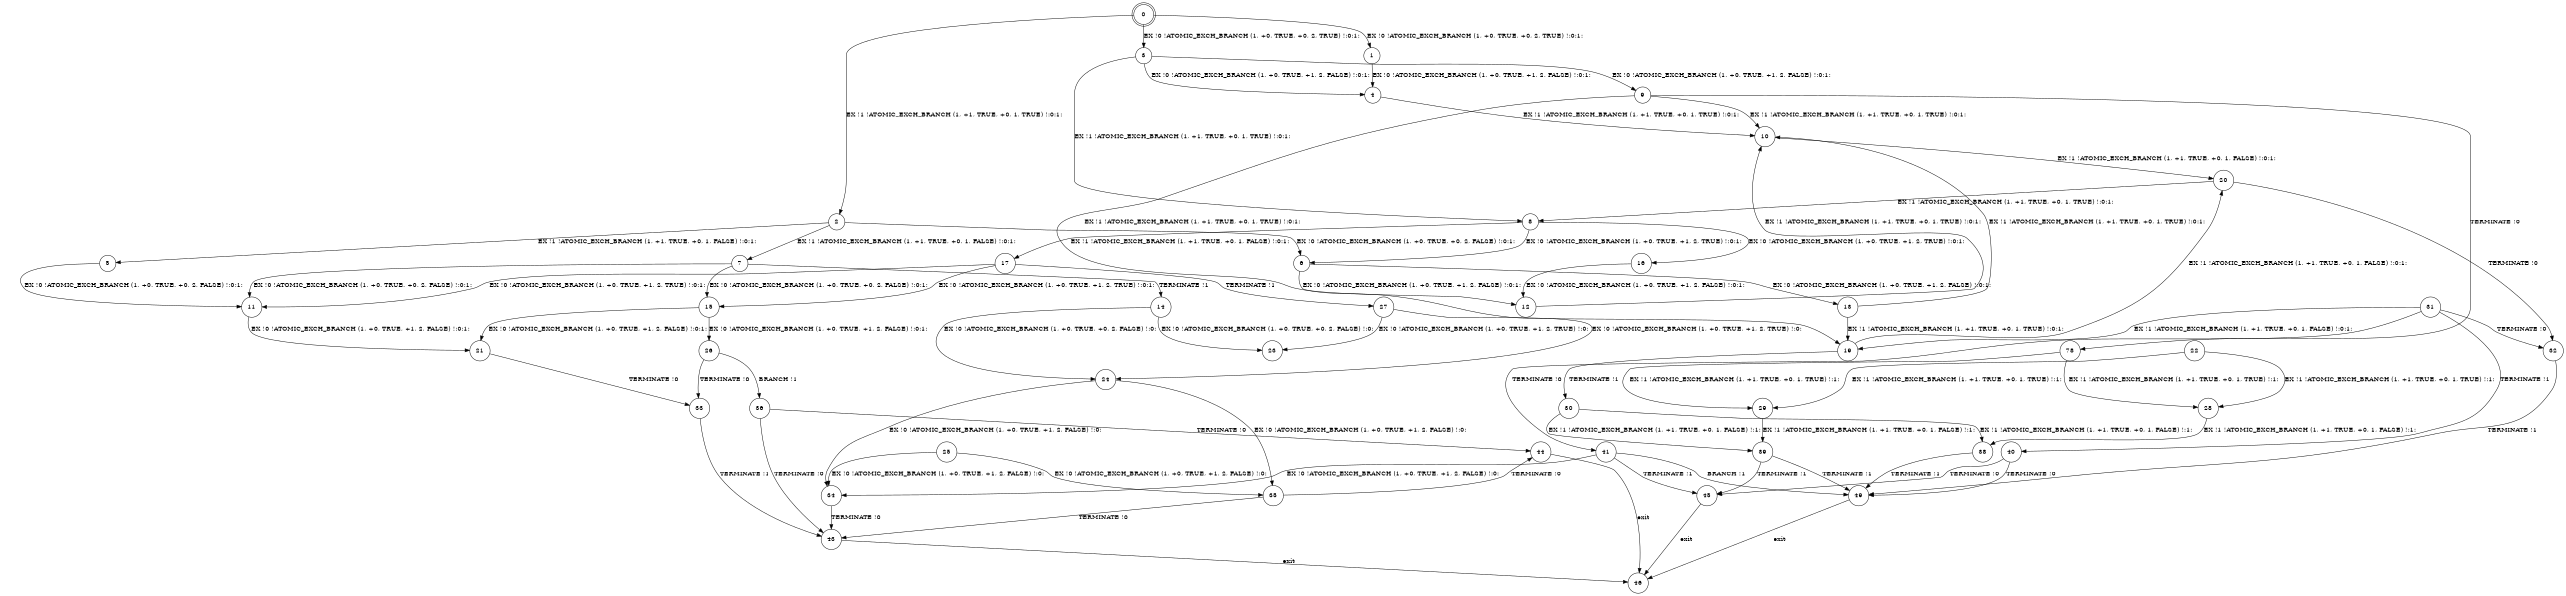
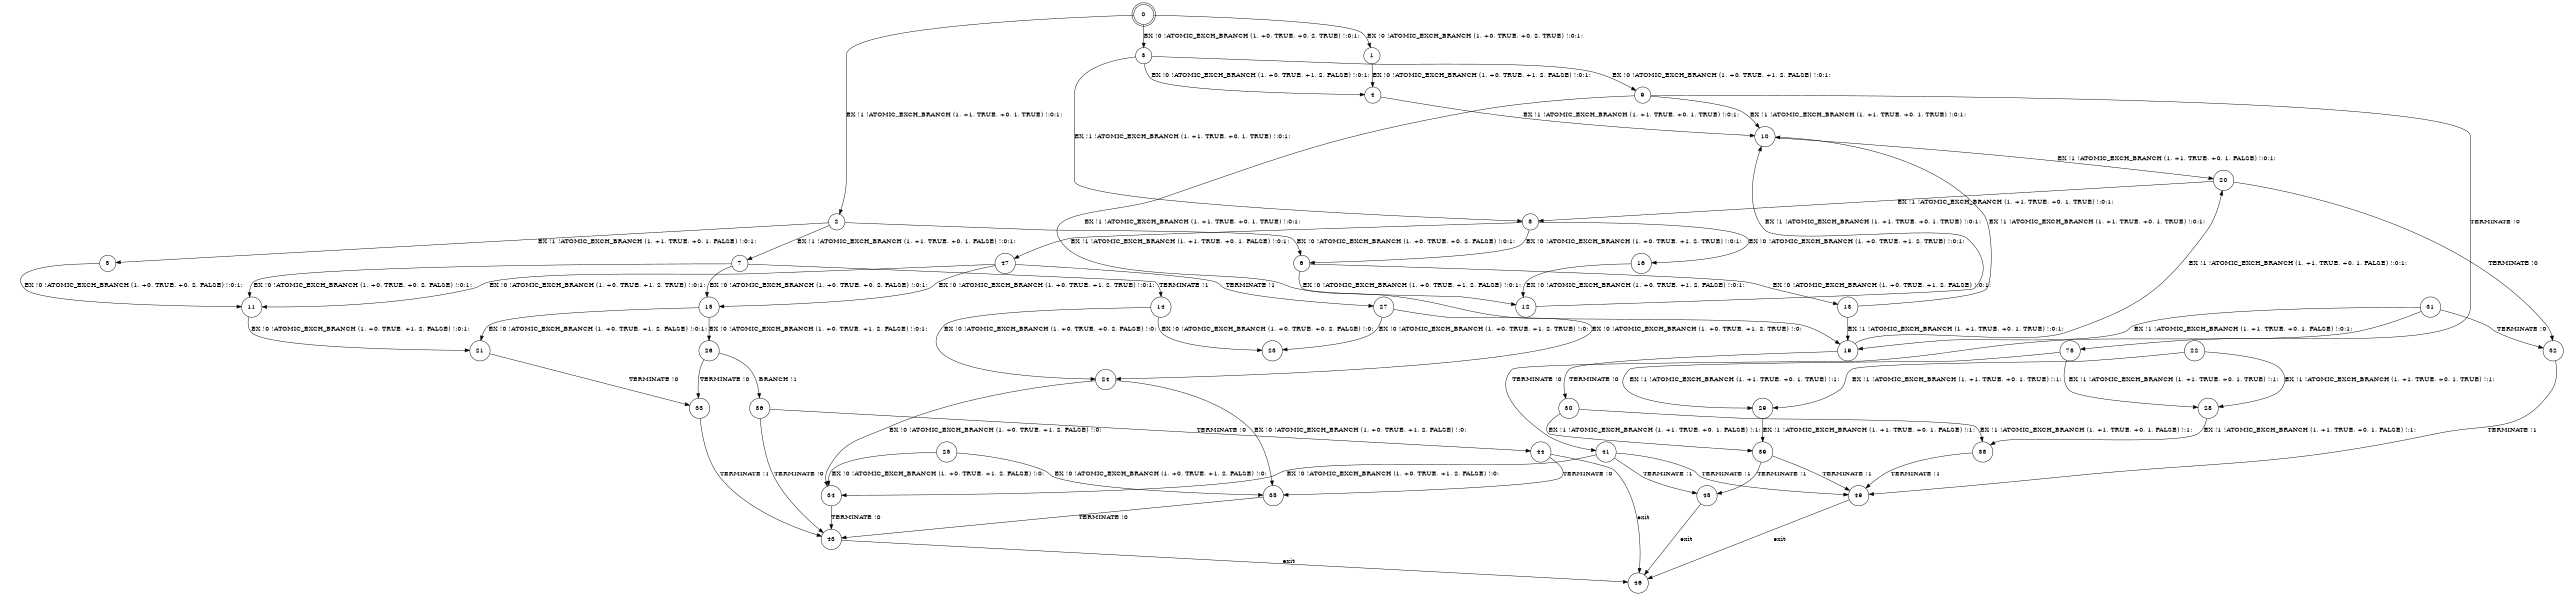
node "17": label "17" -> "47"
edge "19" -> "30": label "TERMINATE !1" -> "TERMINATE !0"
node "40": removed
edge "41" -> "49": label "BRANCH !1" -> "TERMINATE !1"
edge "35" -> "44": reversed
